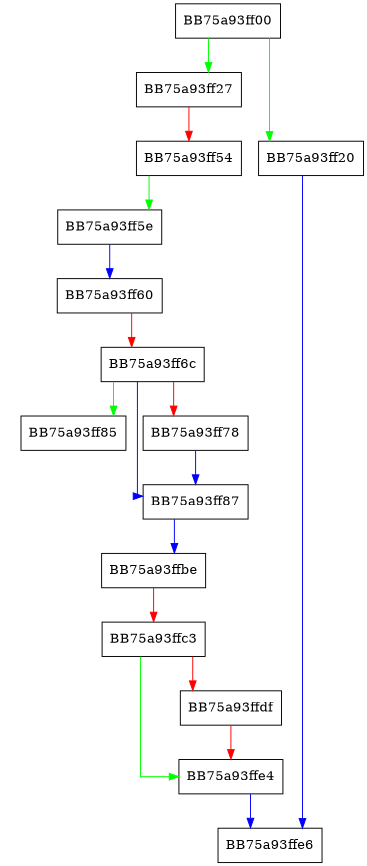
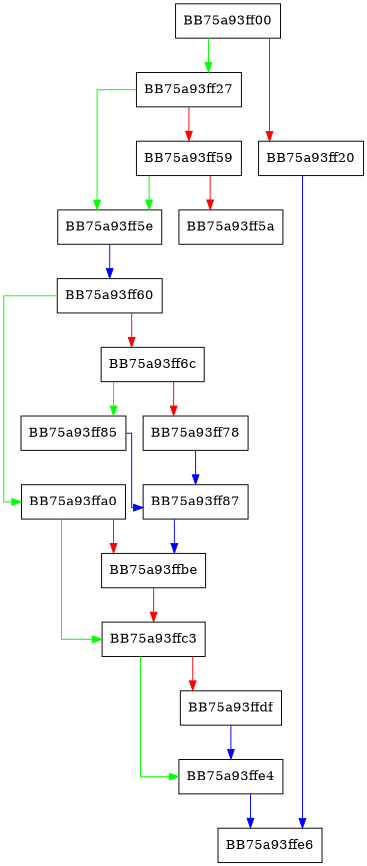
edge "BB75a93ff00" -> "BB75a93ff20": color green -> red
edge "BB75a93ff27" -> "BB75a93ff5e": added
node "BB75a93ff54": label "BB75a93ff54" -> "BB75a93ff59"
node "BB75a93ff5a": added
edge "BB75a93ff6c" -> "BB75a93ff87": now "BB75a93ff85" -> "BB75a93ff87"
node "BB75a93ffa0": added
edge "BB75a93ffdf" -> "BB75a93ffe4": color red -> blue
